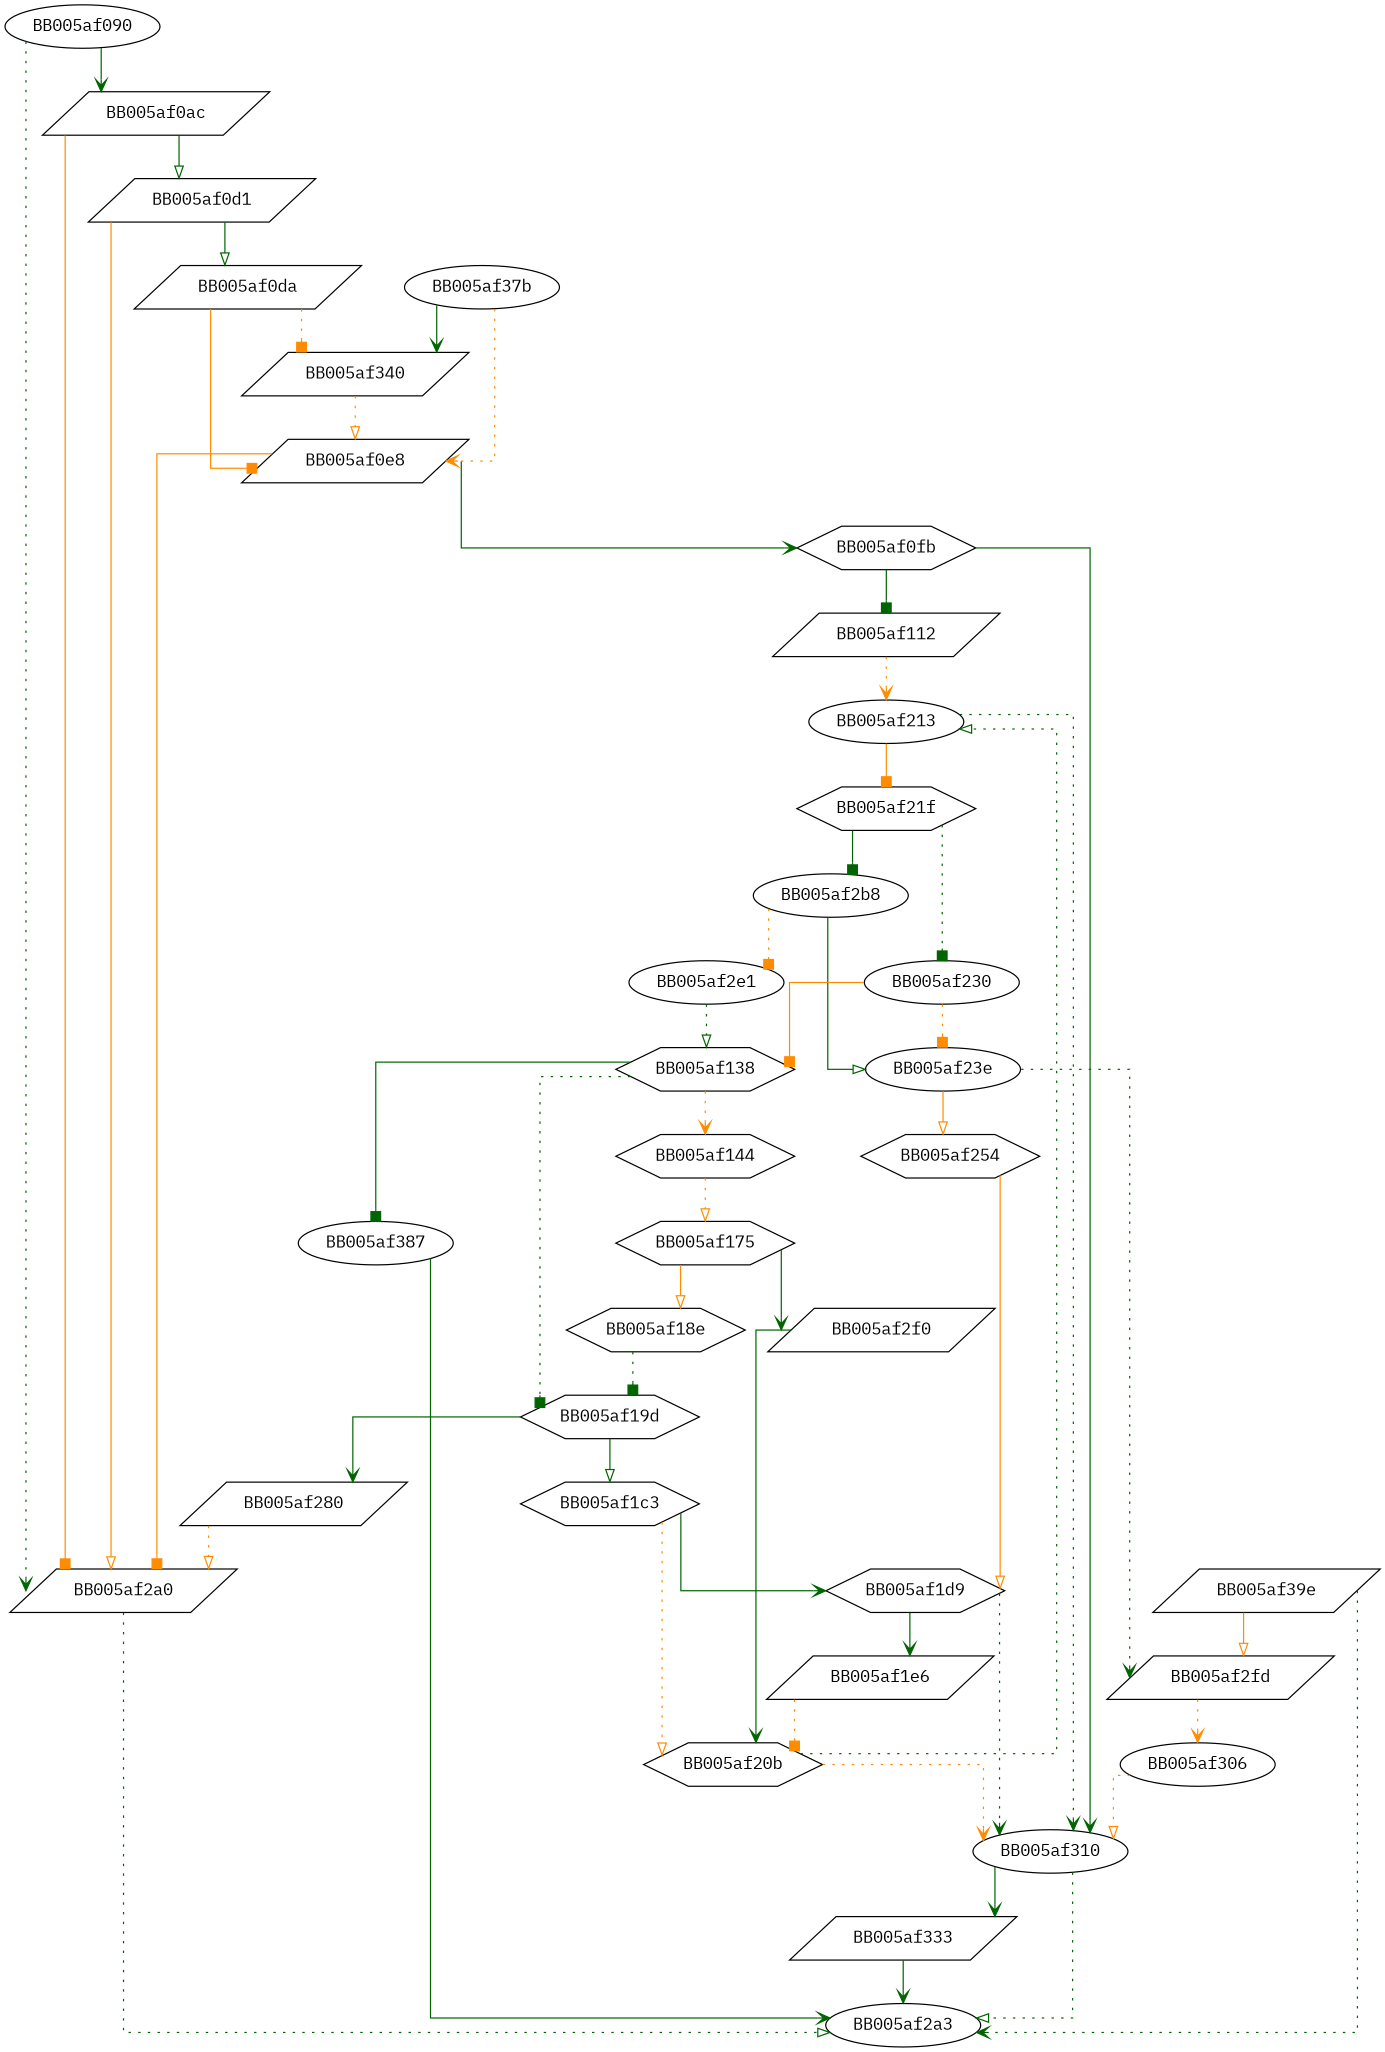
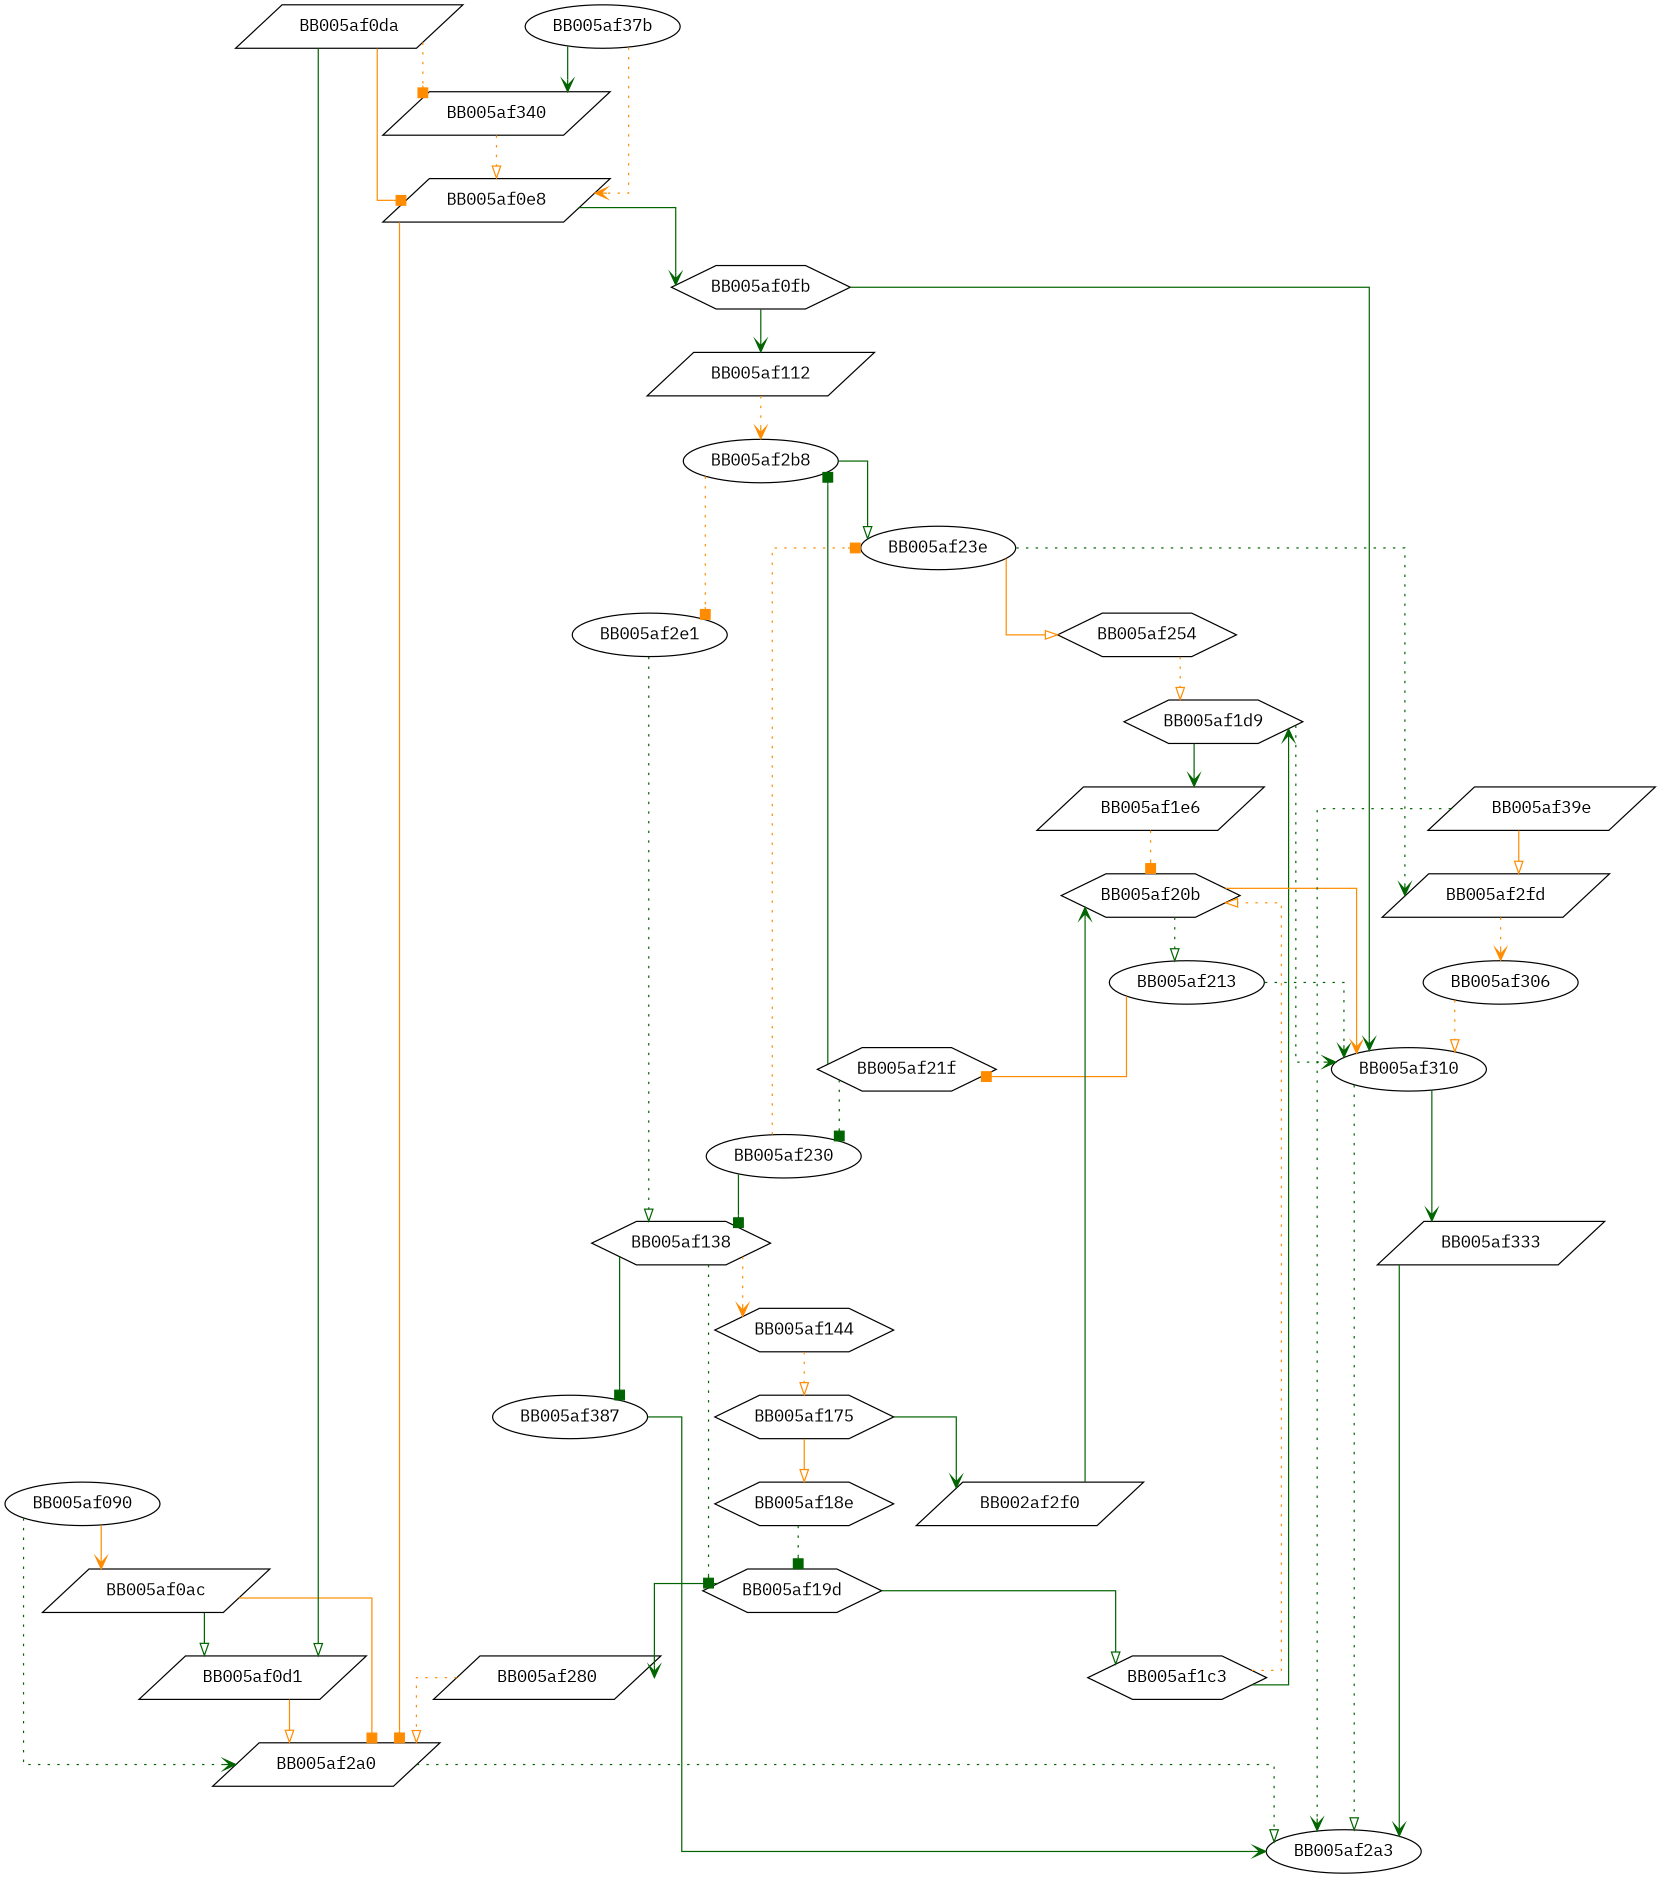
edge "BB005af090" -> "BB005af0ac": color darkgreen -> darkorange
edge "BB005af0d1" -> "BB005af0da": reversed
edge "BB005af0fb" -> "BB005af112": arrowhead box -> vee
edge "BB005af112" -> "BB005af213": now "BB005af112" -> "BB005af2b8"
edge "BB005af230" -> "BB005af138": color darkorange -> darkgreen
node "BB005af2f0": label "BB005af2f0" -> "BB002af2f0"
edge "BB005af254" -> "BB005af1d9": style solid -> dotted
edge "BB005af20b" -> "BB005af310": style dotted -> solid
